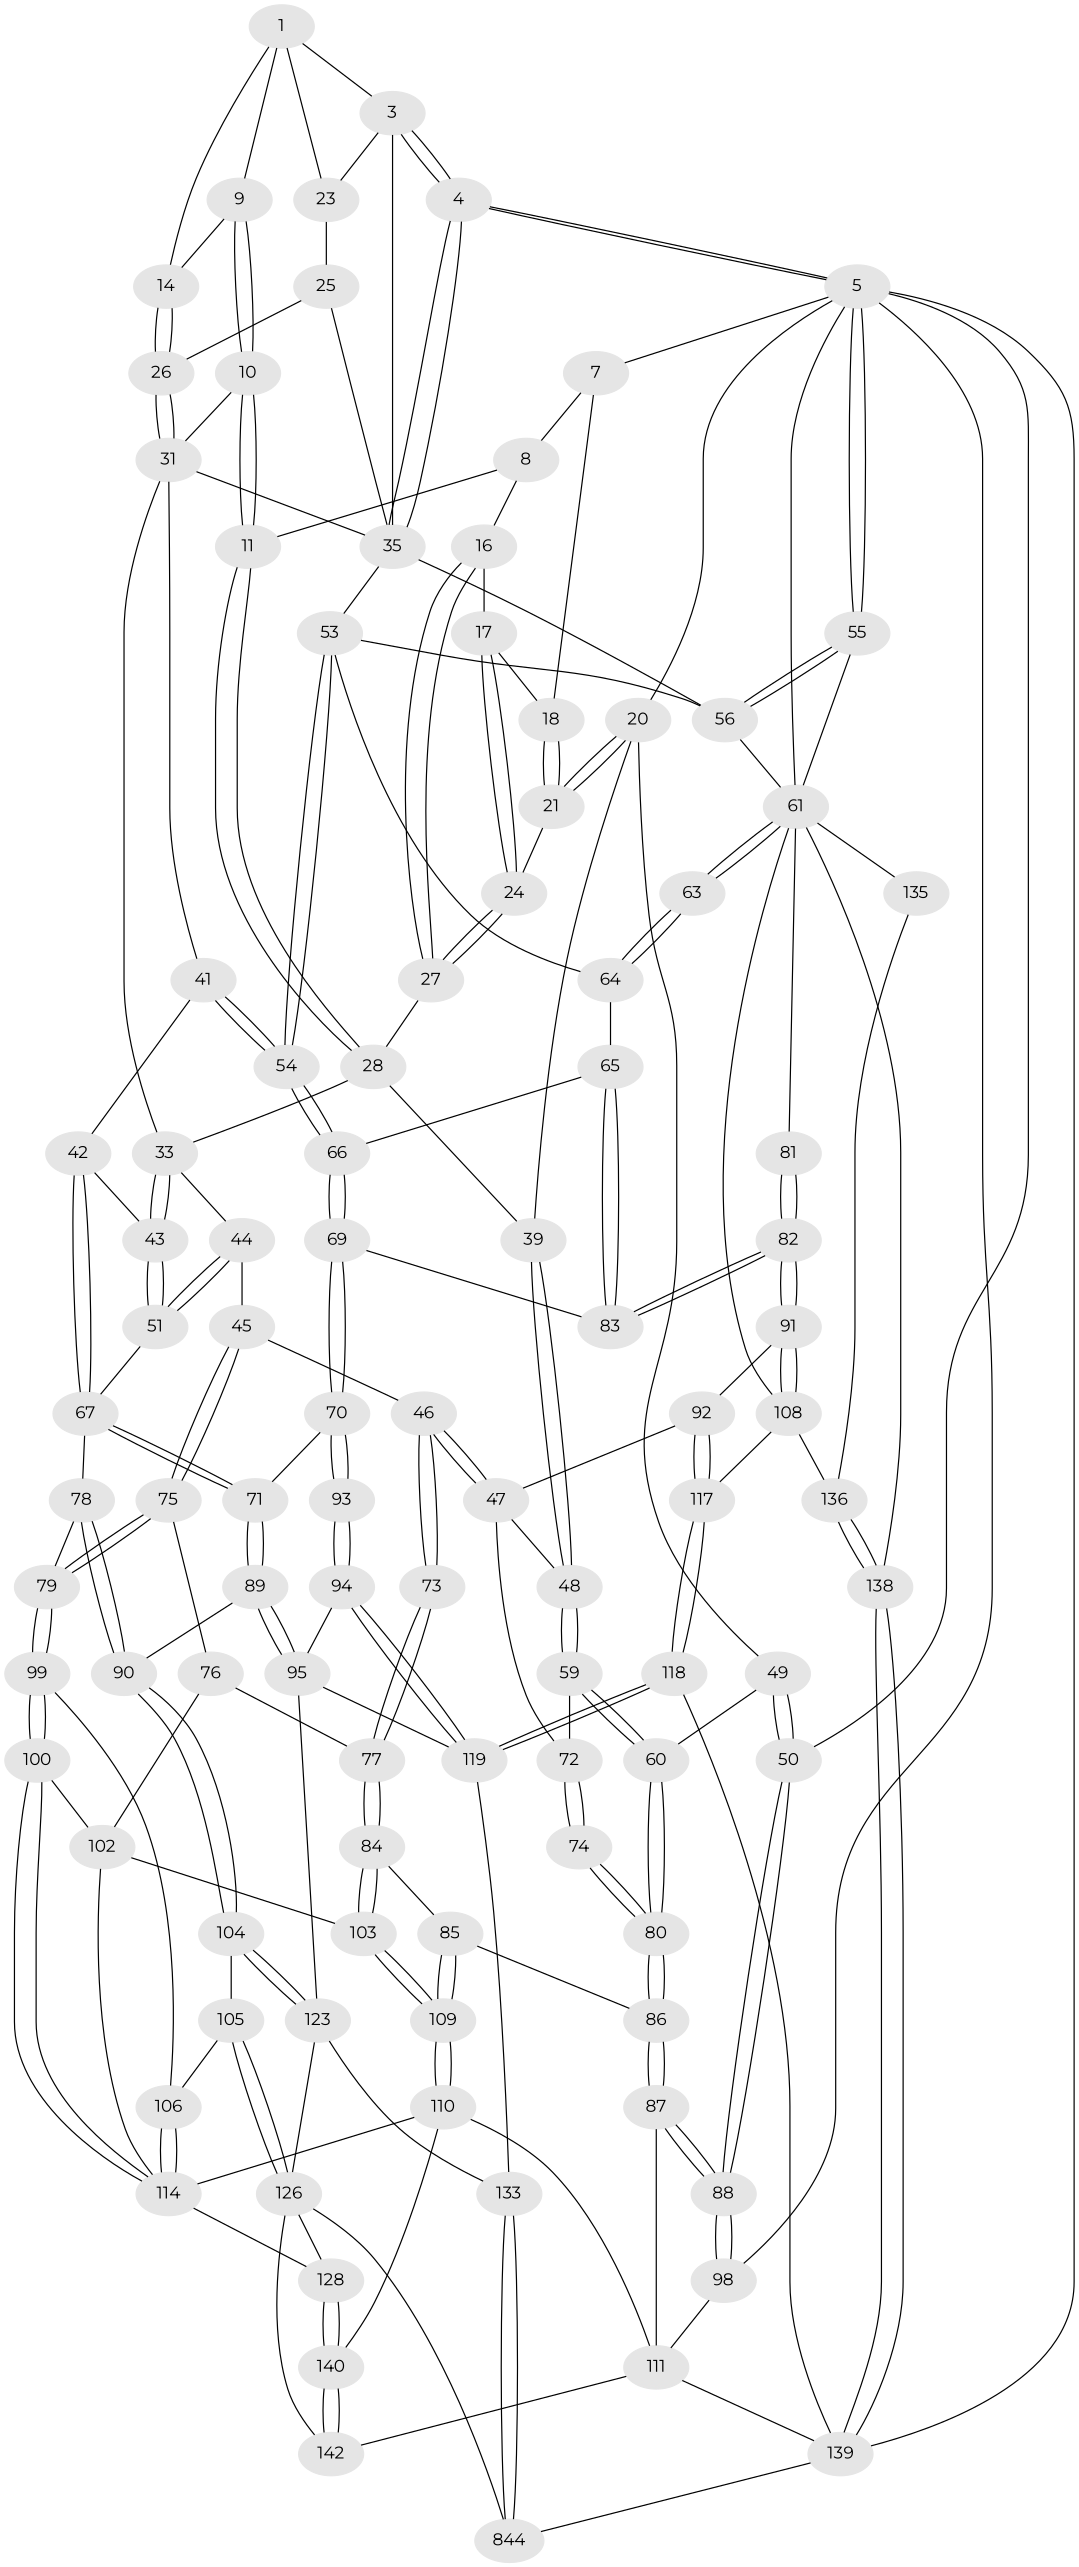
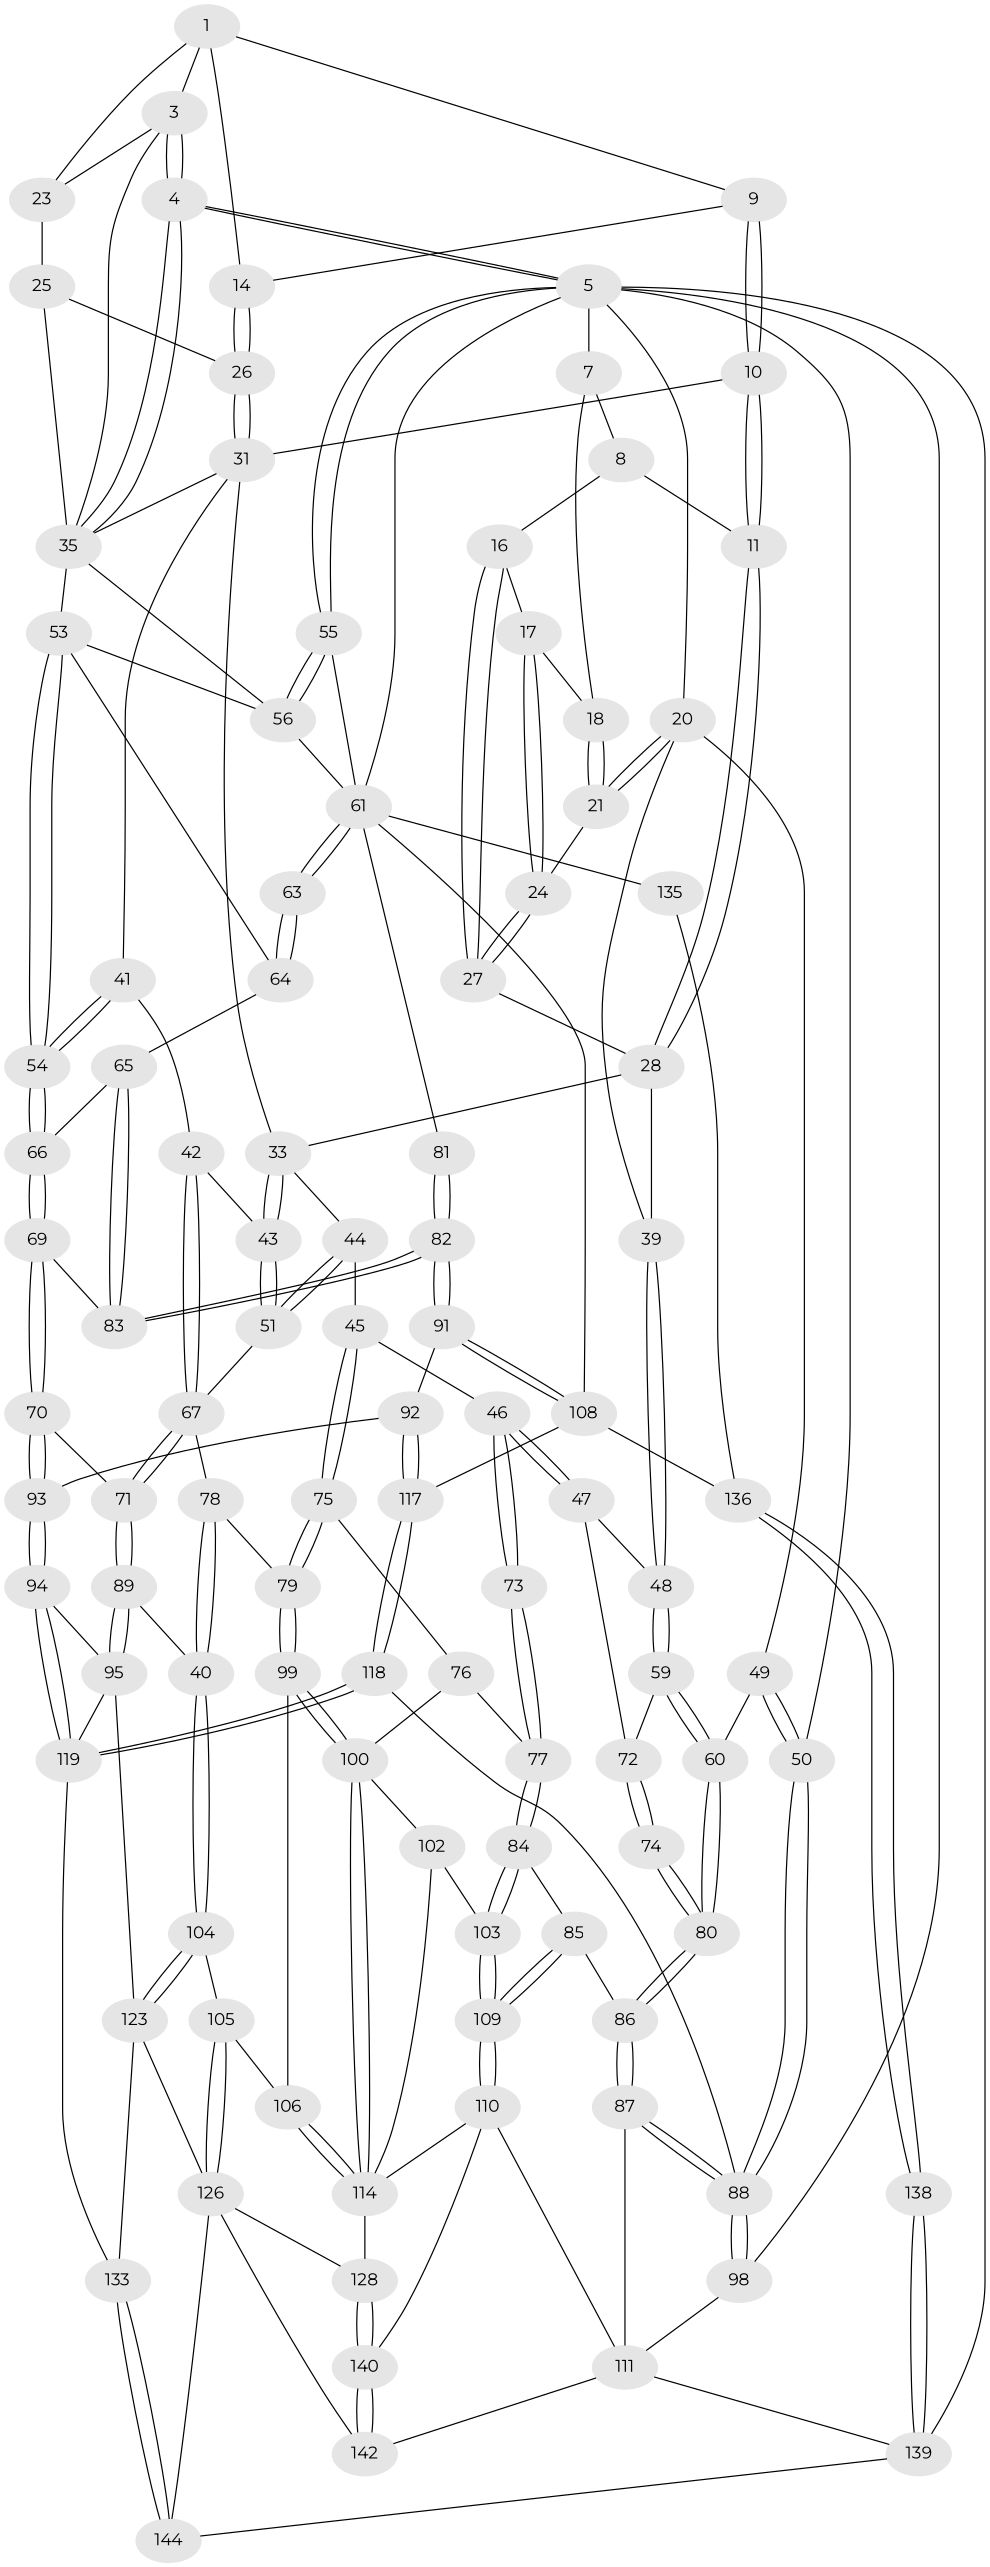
edge "61" -- "138": removed
edge "92" -- "47": now "92" -- "93"
node "90": label "90" -> "40"
edge "76" -- "102": now "76" -- "100"
edge "118" -- "139": now "118" -- "88"
node "844": label "844" -> "144"
